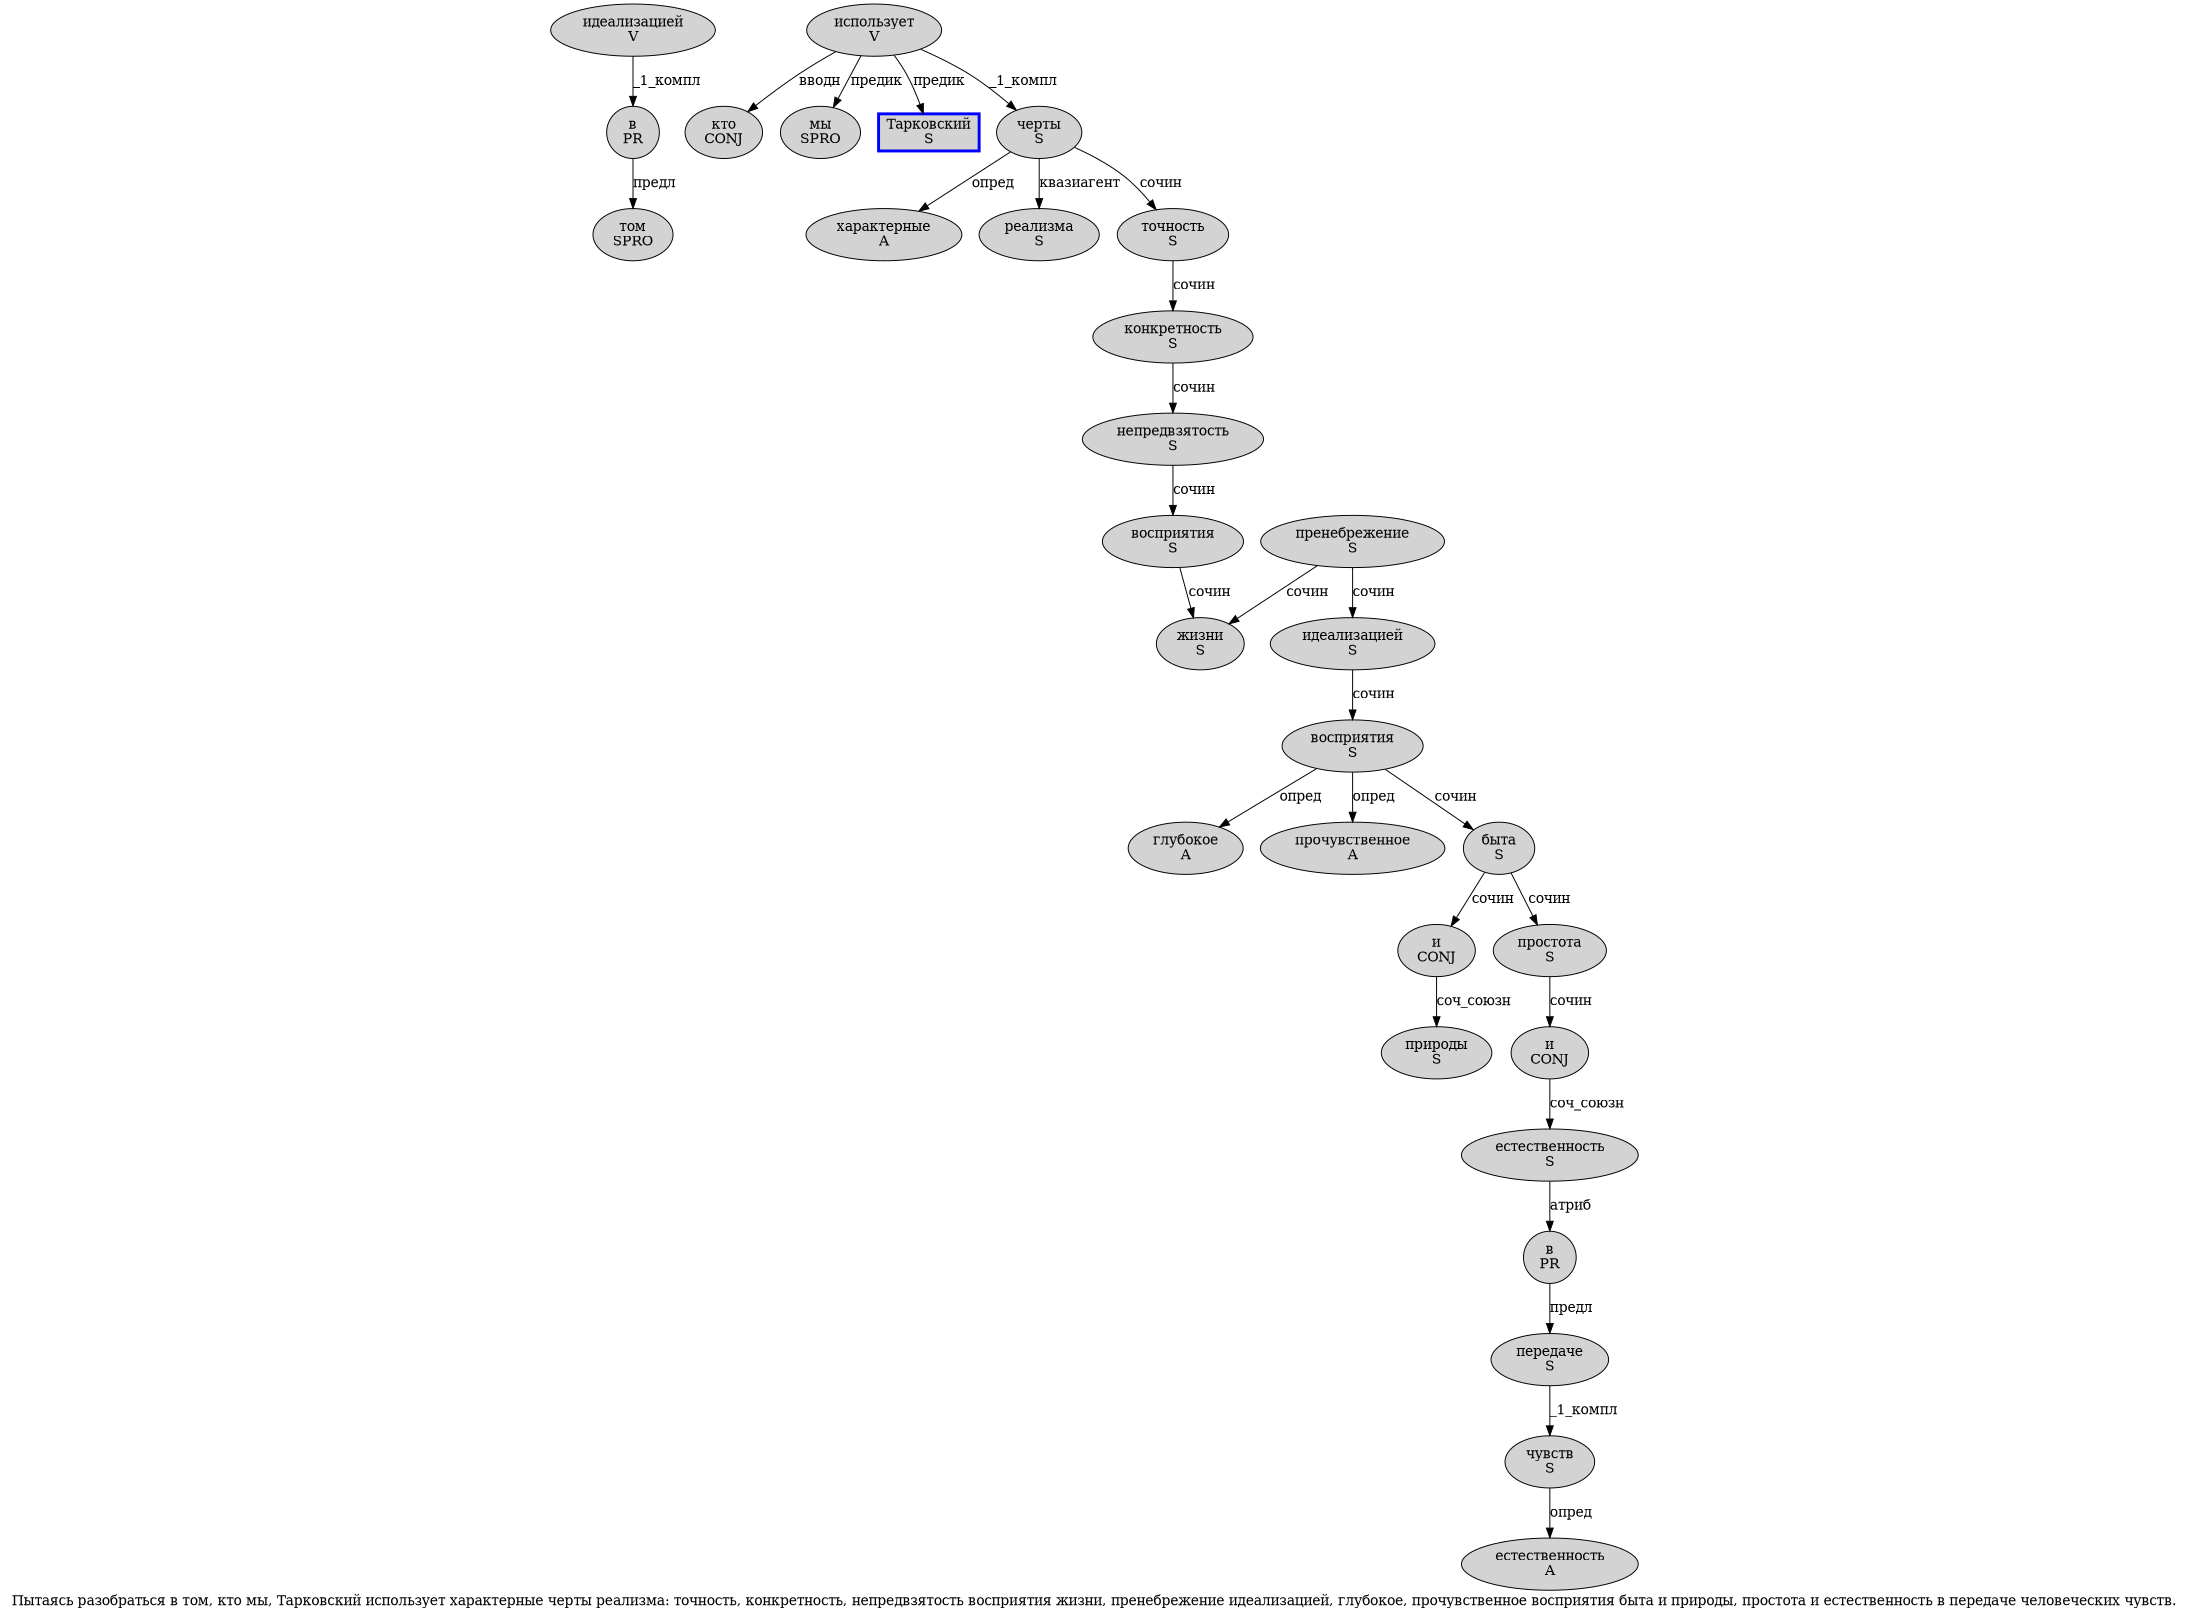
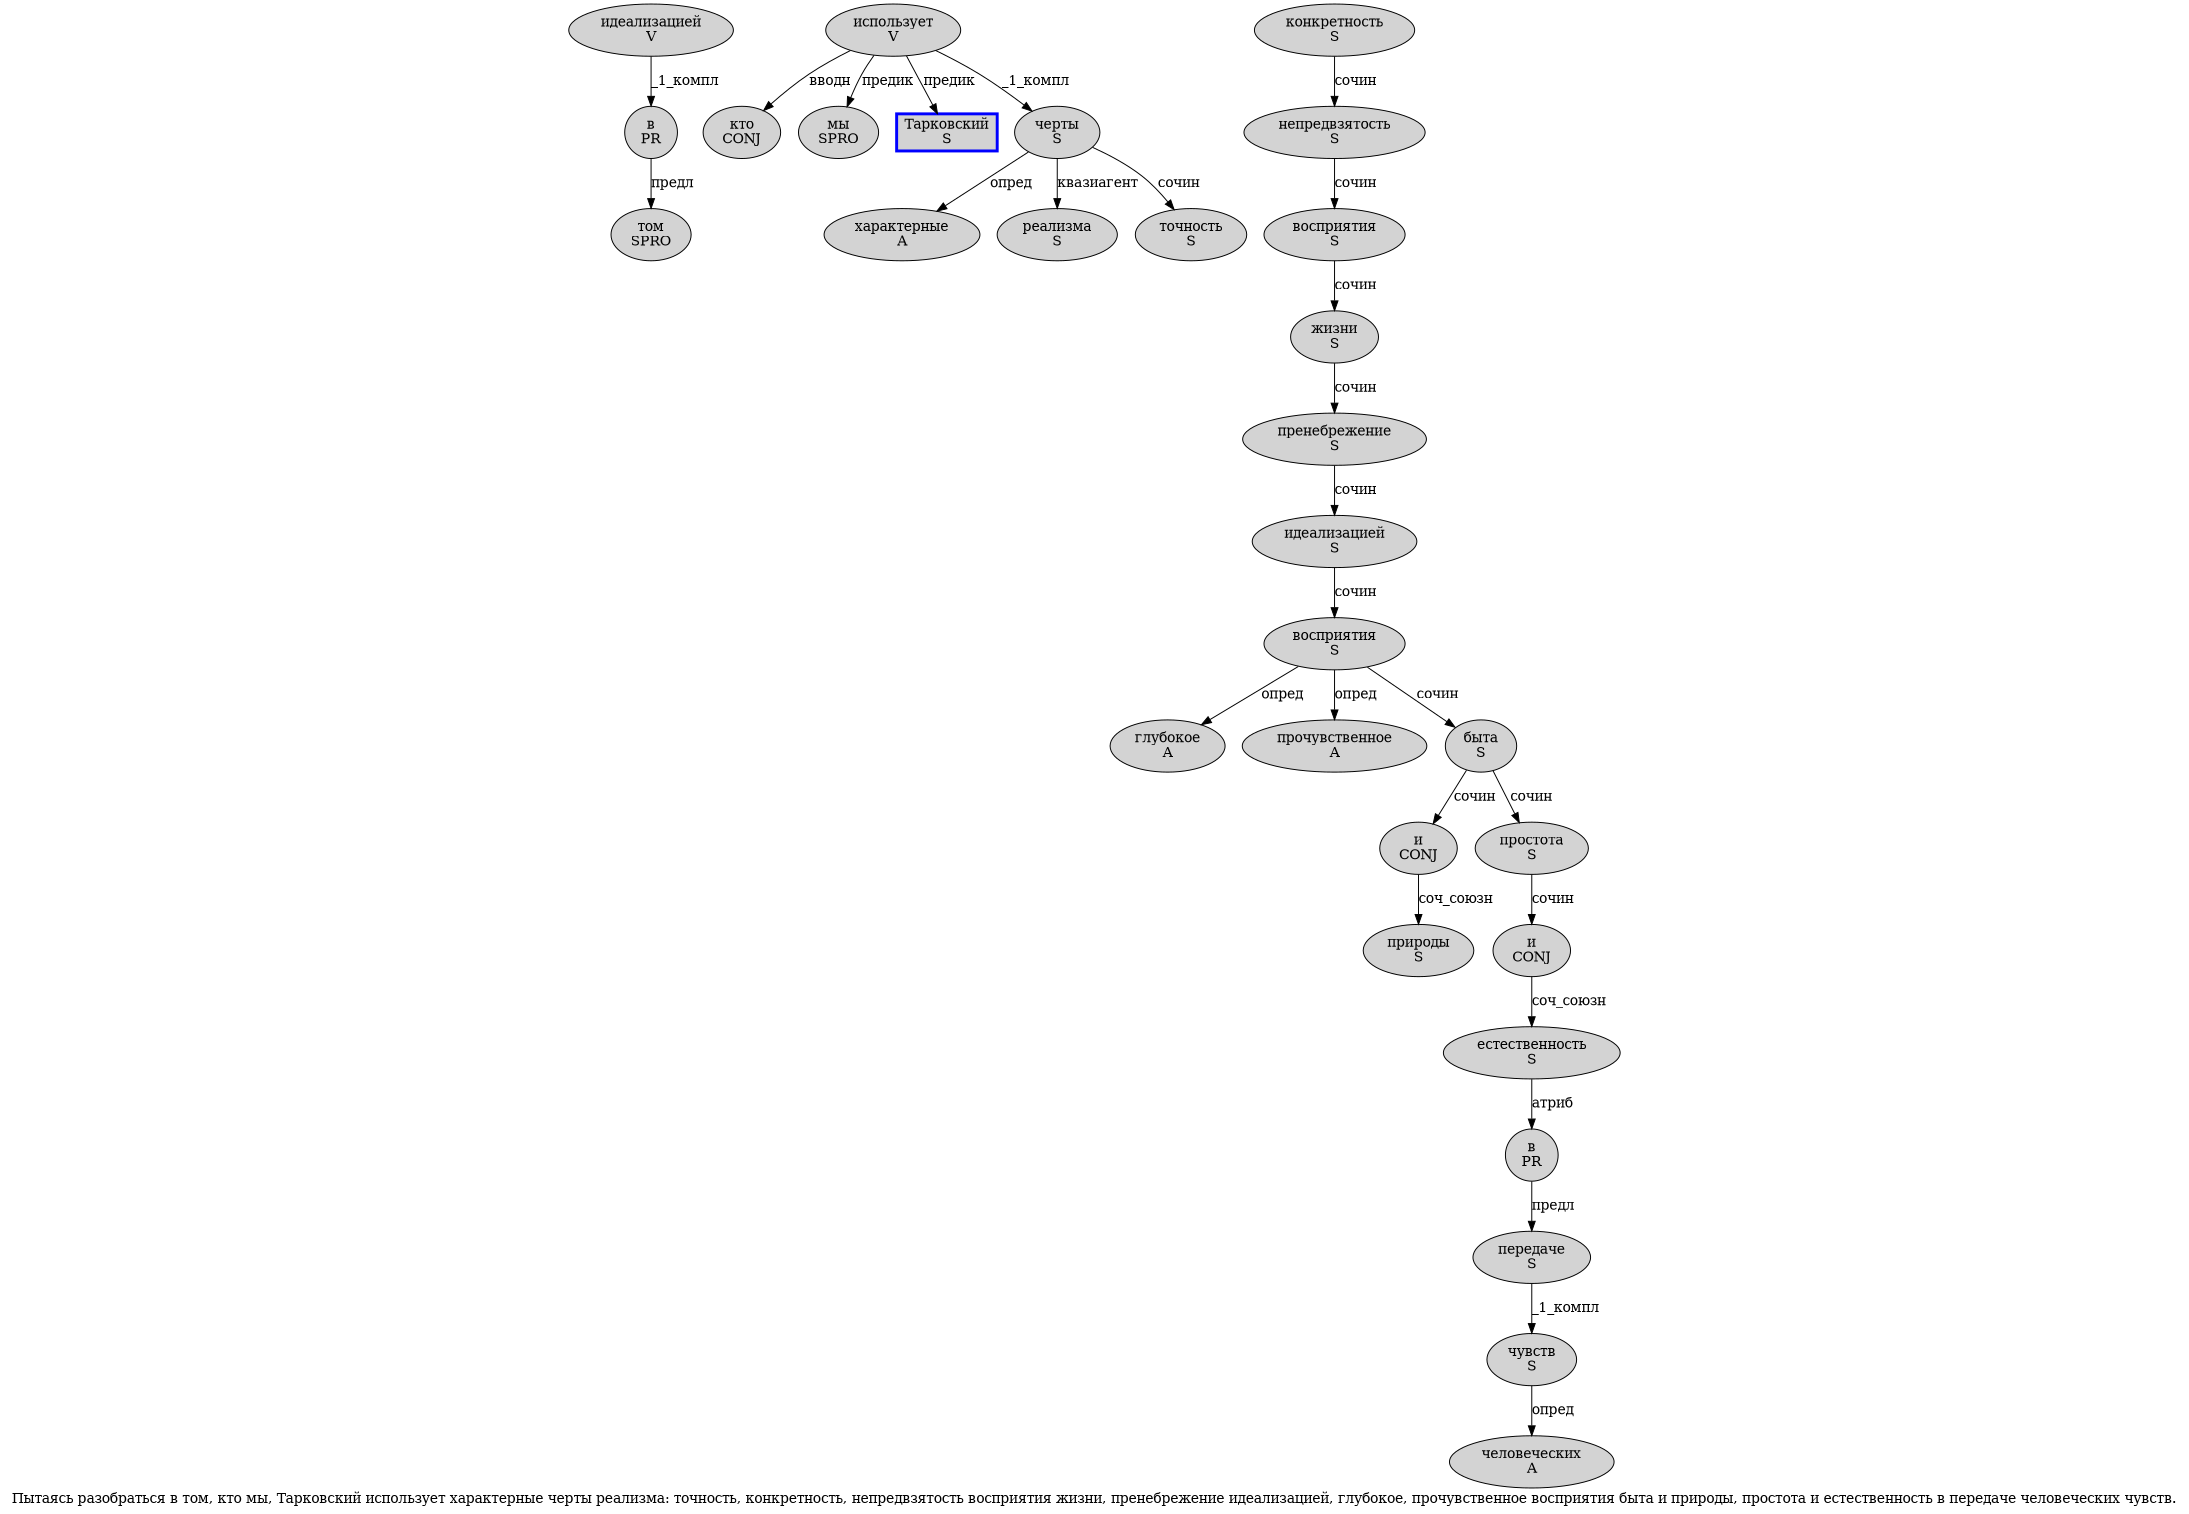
edge "точность S" -> "конкретность S": removed, label "сочин"
edge "пренебрежение S" -> "жизни S": reversed
node "естественность A": label "естественность A" -> "человеческих A"
